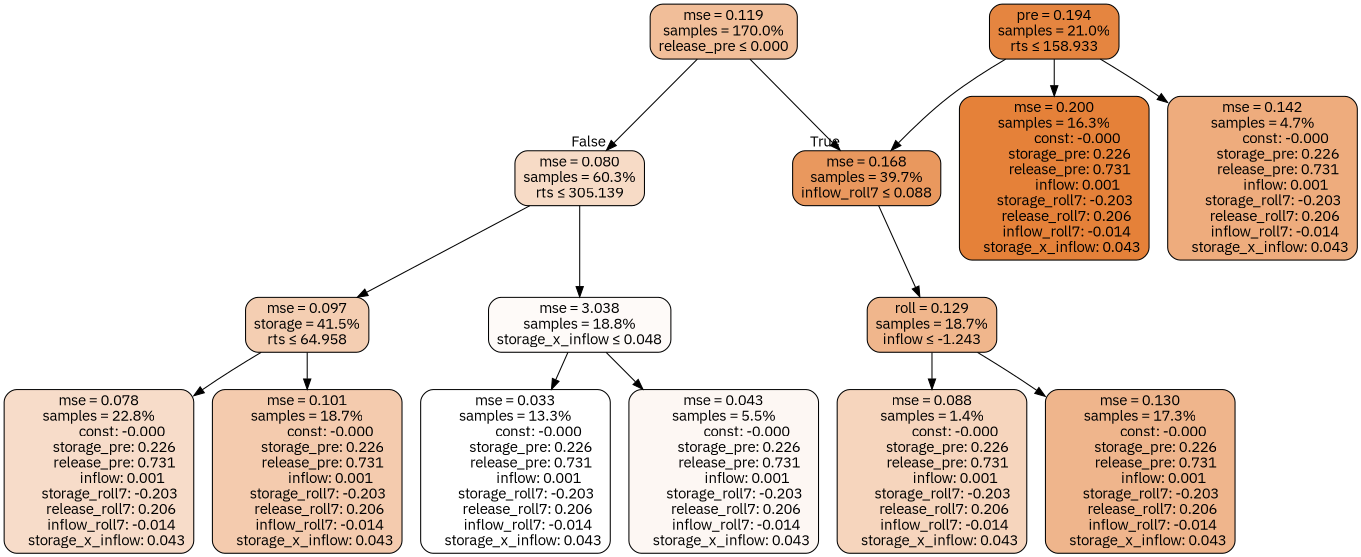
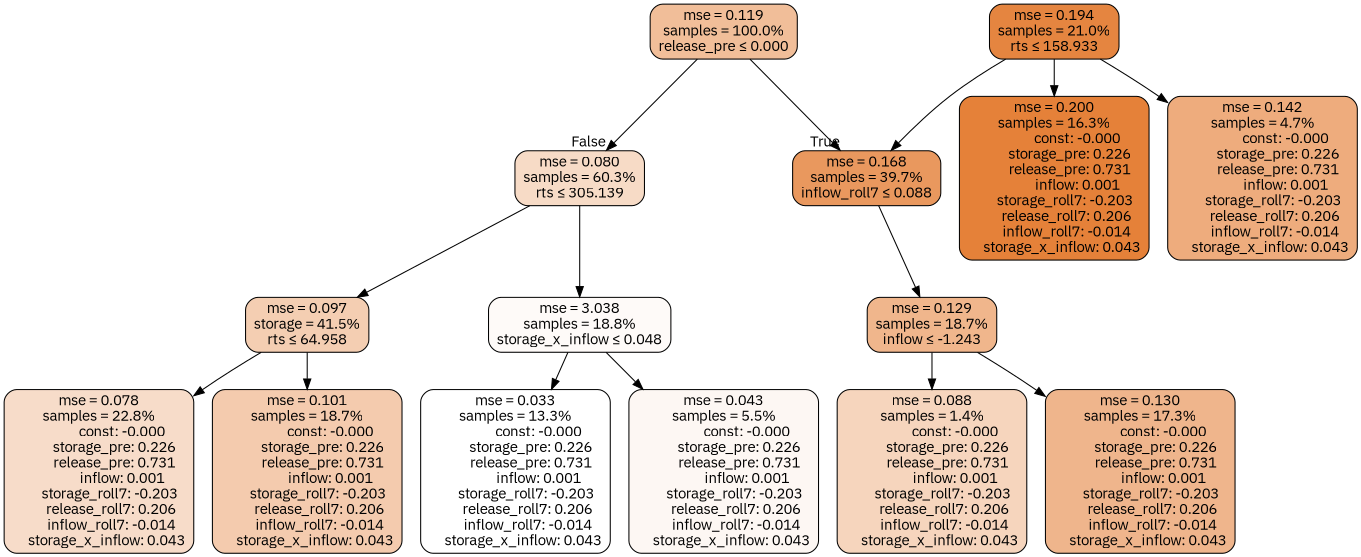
node "mse = 0.119 samples = 170.0% release_pre ≤ 0.000": label "mse = 0.119 samples = 170.0% release_pre ≤ 0.000" -> "mse = 0.119 samples = 100.0% release_pre ≤ 0.000"
node "pre = 0.194 samples = 21.0% rts ≤ 158.933": label "pre = 0.194 samples = 21.0% rts ≤ 158.933" -> "mse = 0.194 samples = 21.0% rts ≤ 158.933"
node "roll = 0.129 samples = 18.7% inflow ≤ -1.243": label "roll = 0.129 samples = 18.7% inflow ≤ -1.243" -> "mse = 0.129 samples = 18.7% inflow ≤ -1.243"
